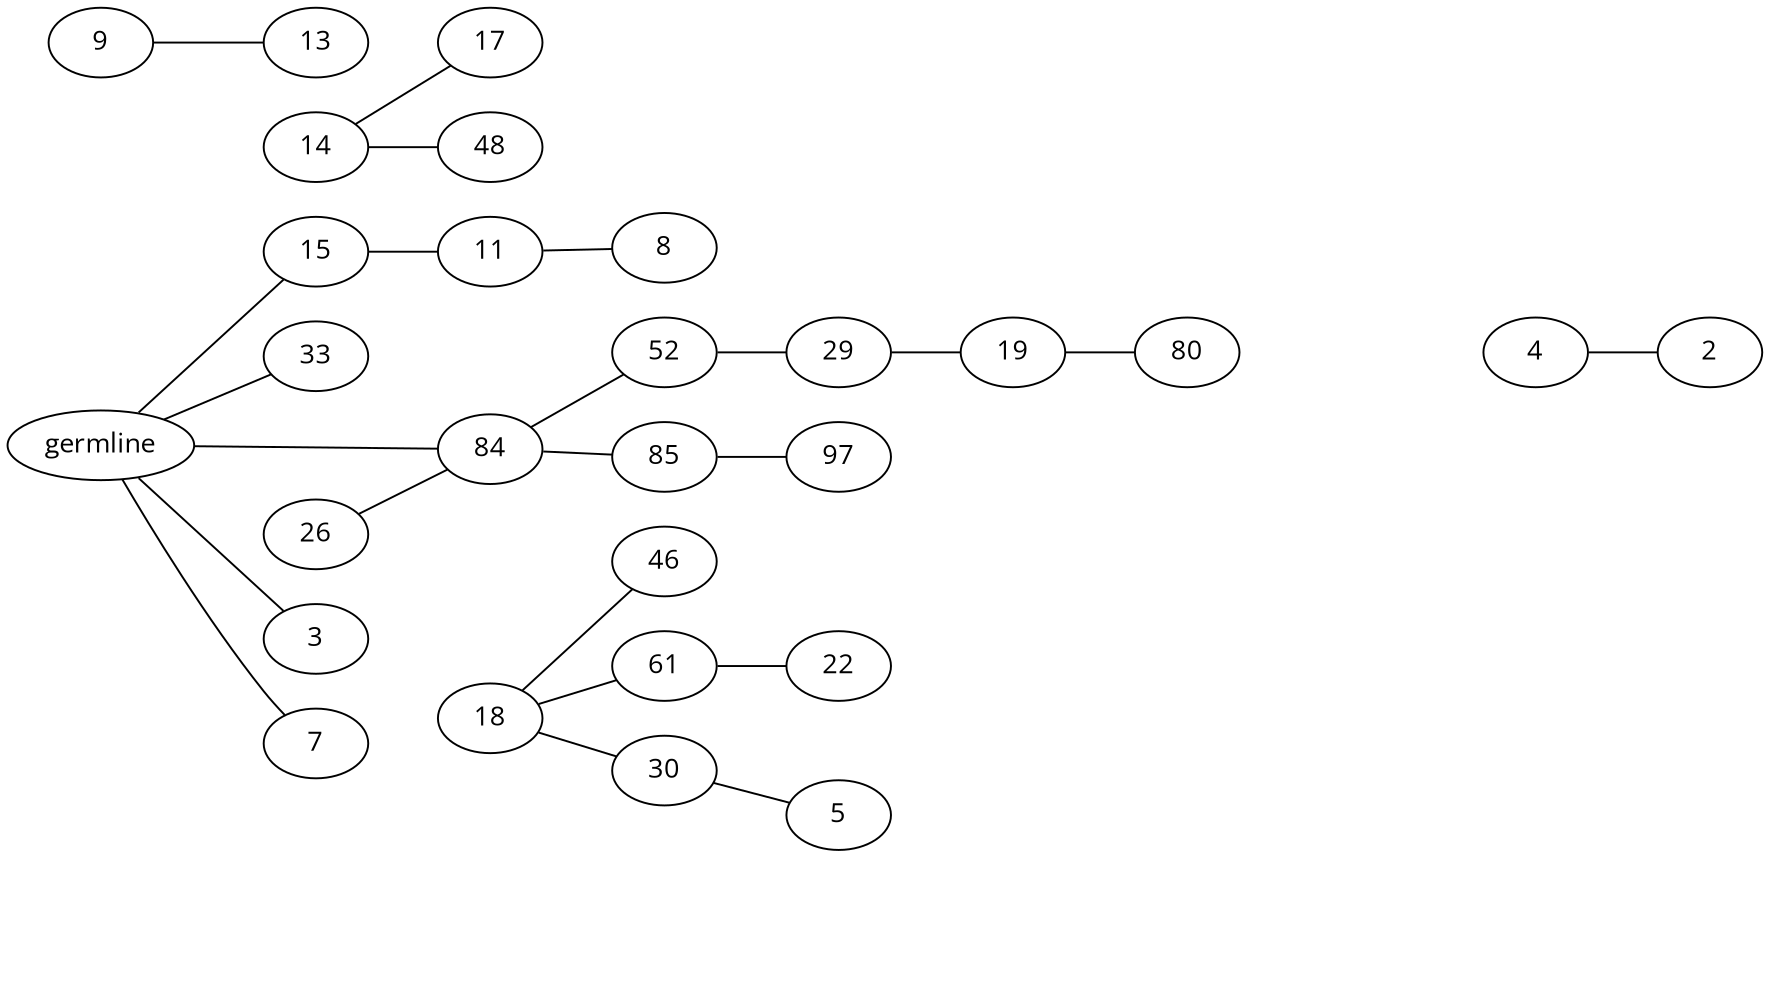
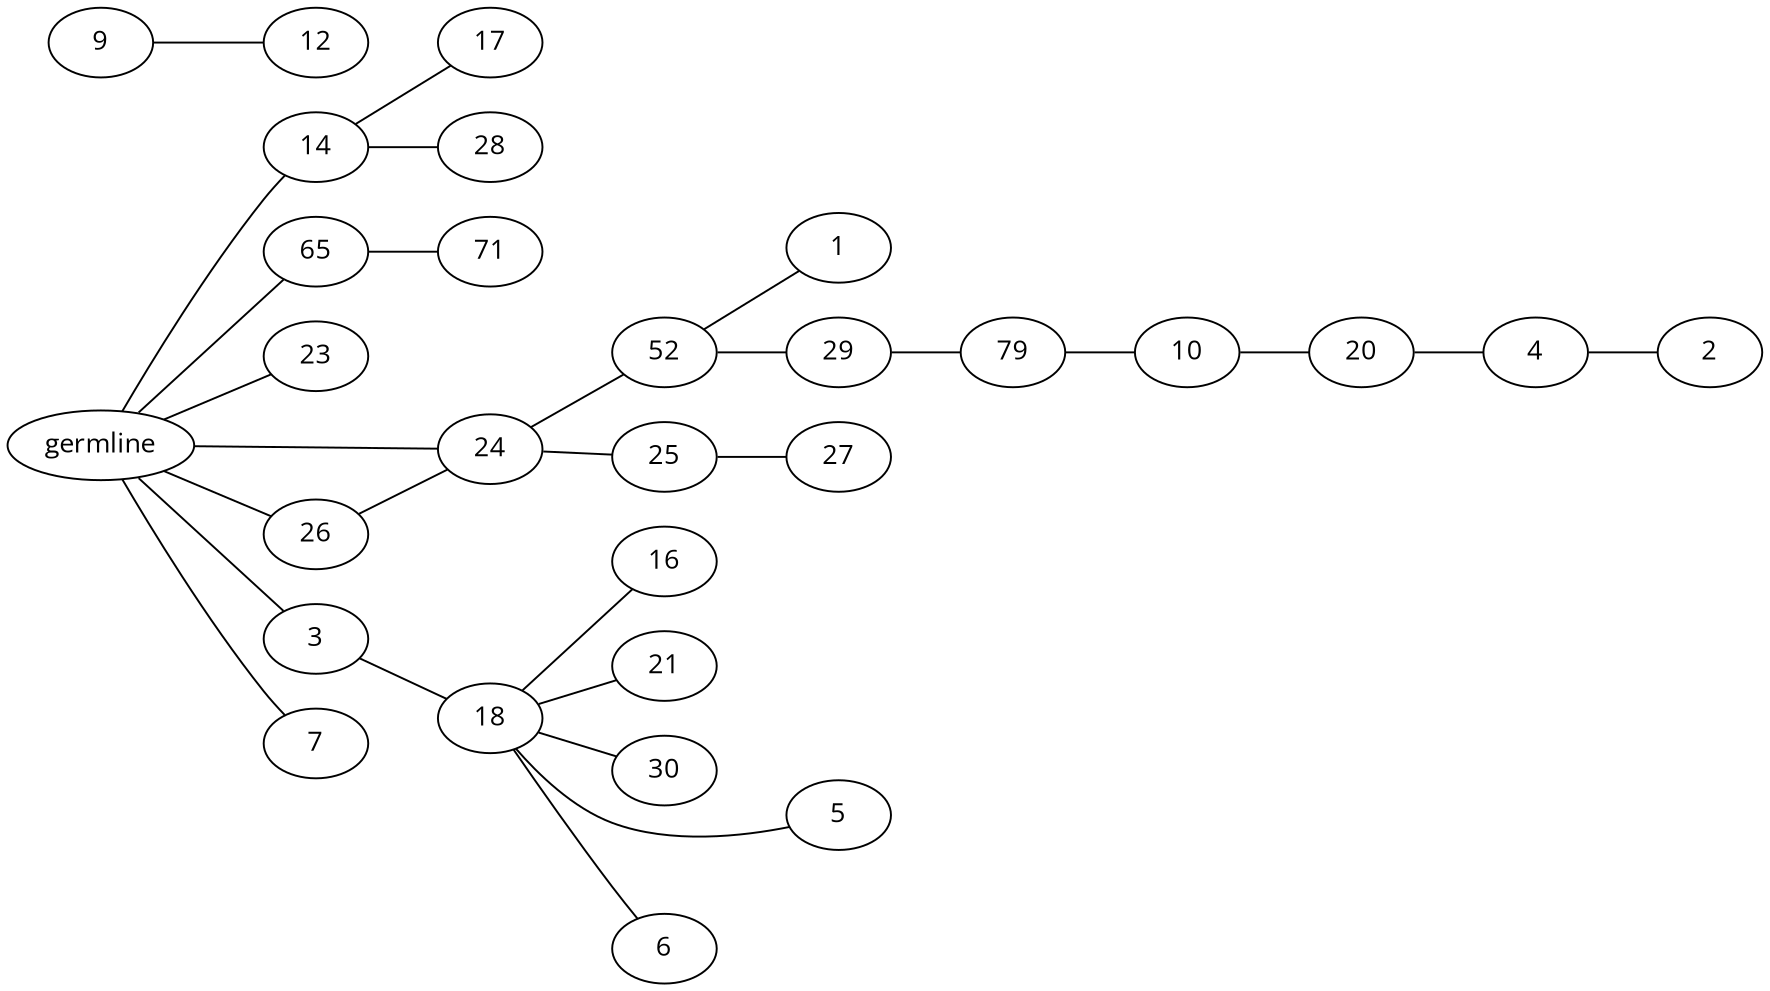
node "13": label "13" -> "12"
node "48": label "48" -> "28"
node "8": removed
node "1": added
node "15": label "15" -> "65"
node "11": label "11" -> "71"
edge "14" -- "germline": added
node "19": label "19" -> "79"
node "80": label "80" -> "10"
node "20": added
node "33": label "33" -> "23"
node "84": label "84" -> "24"
node "85": label "85" -> "25"
node "97": label "97" -> "27"
edge "germline" -- "26": added
node "46": label "46" -> "16"
node "61": label "61" -> "21"
node "22": removed
edge "3" -- "18": added
edge "30" -- "5": now "18" -- "5"
node "6": added
